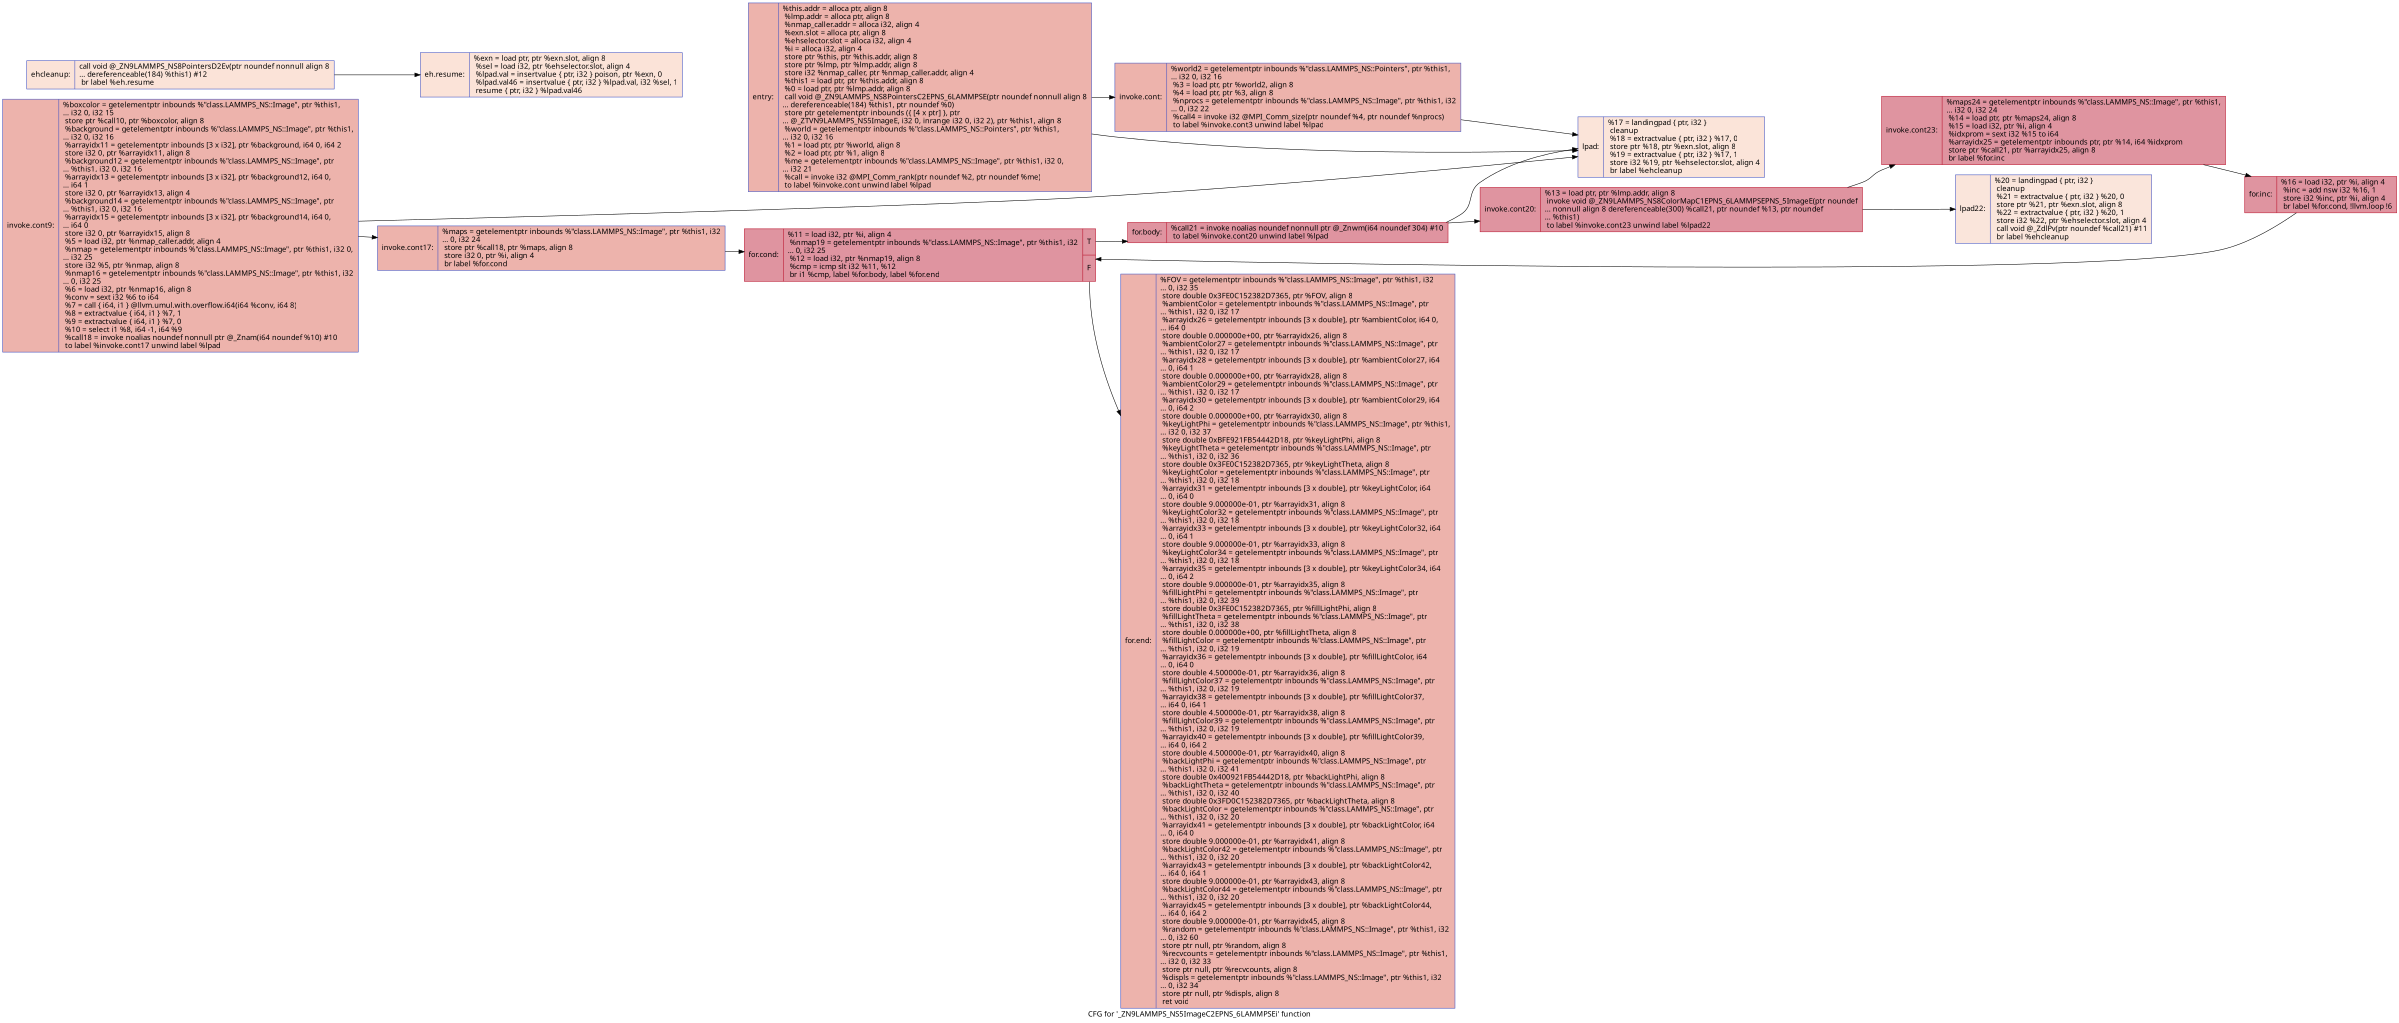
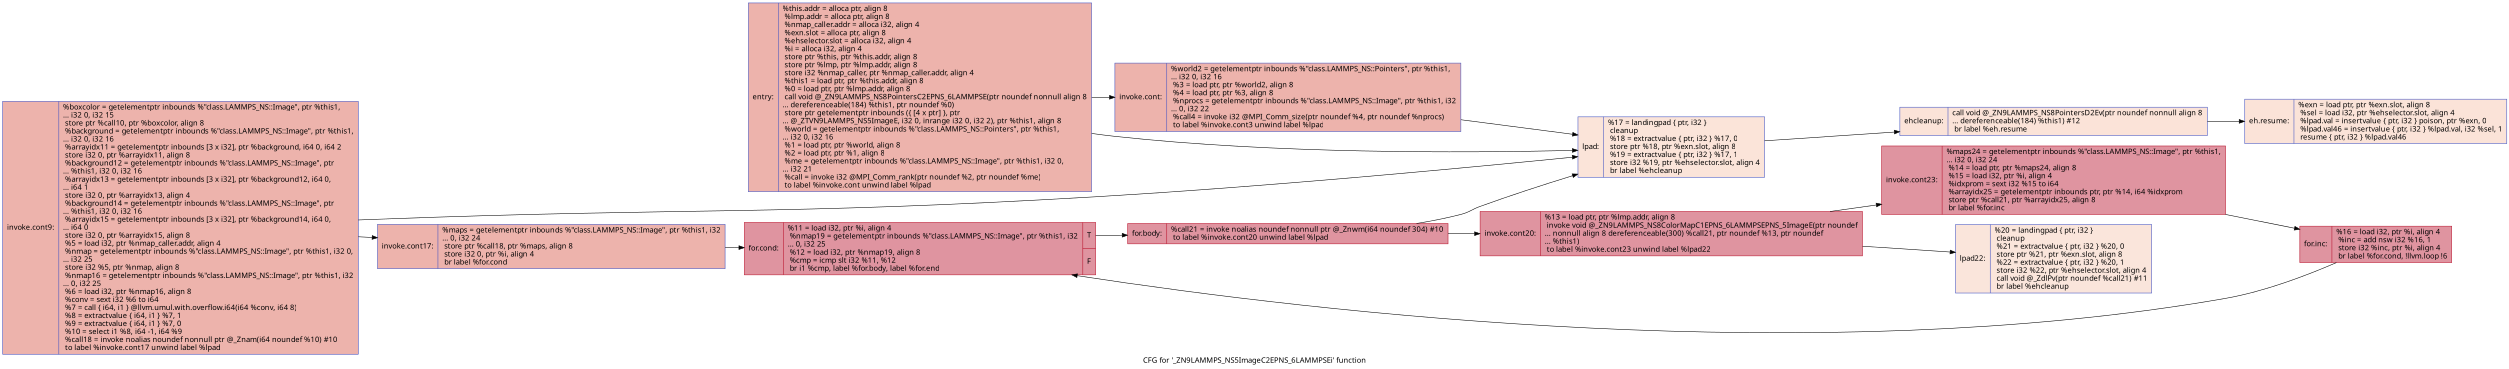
edge "lpad:" -> "ehcleanup:": added
node "for.end:": removed
